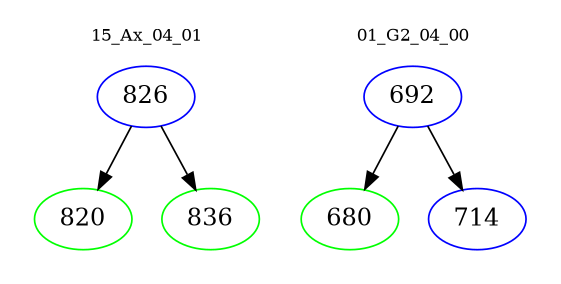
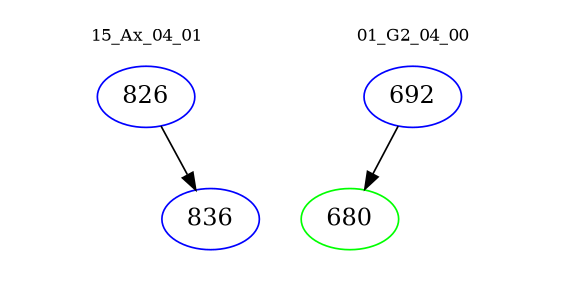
node "820": removed
node "836": color green -> blue
node "714": removed
